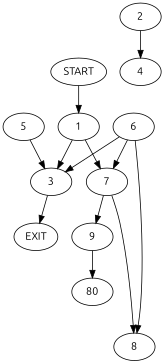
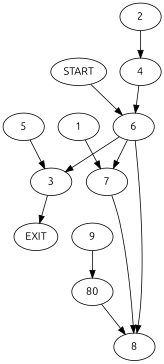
edge "4" -> "6": added
edge "START" -> "1": now "START" -> "6"
edge "1" -> "3": removed
edge "7" -> "9": removed
edge "80" -> "8": added
